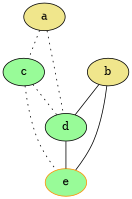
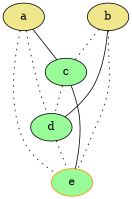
edge "a" -- "c": style dotted -> solid
edge "b" -- "c": added
edge "a" -- "e": added
edge "c" -- "e": style dotted -> solid
edge "b" -- "e": style solid -> dotted
edge "d" -- "e": style solid -> dotted
